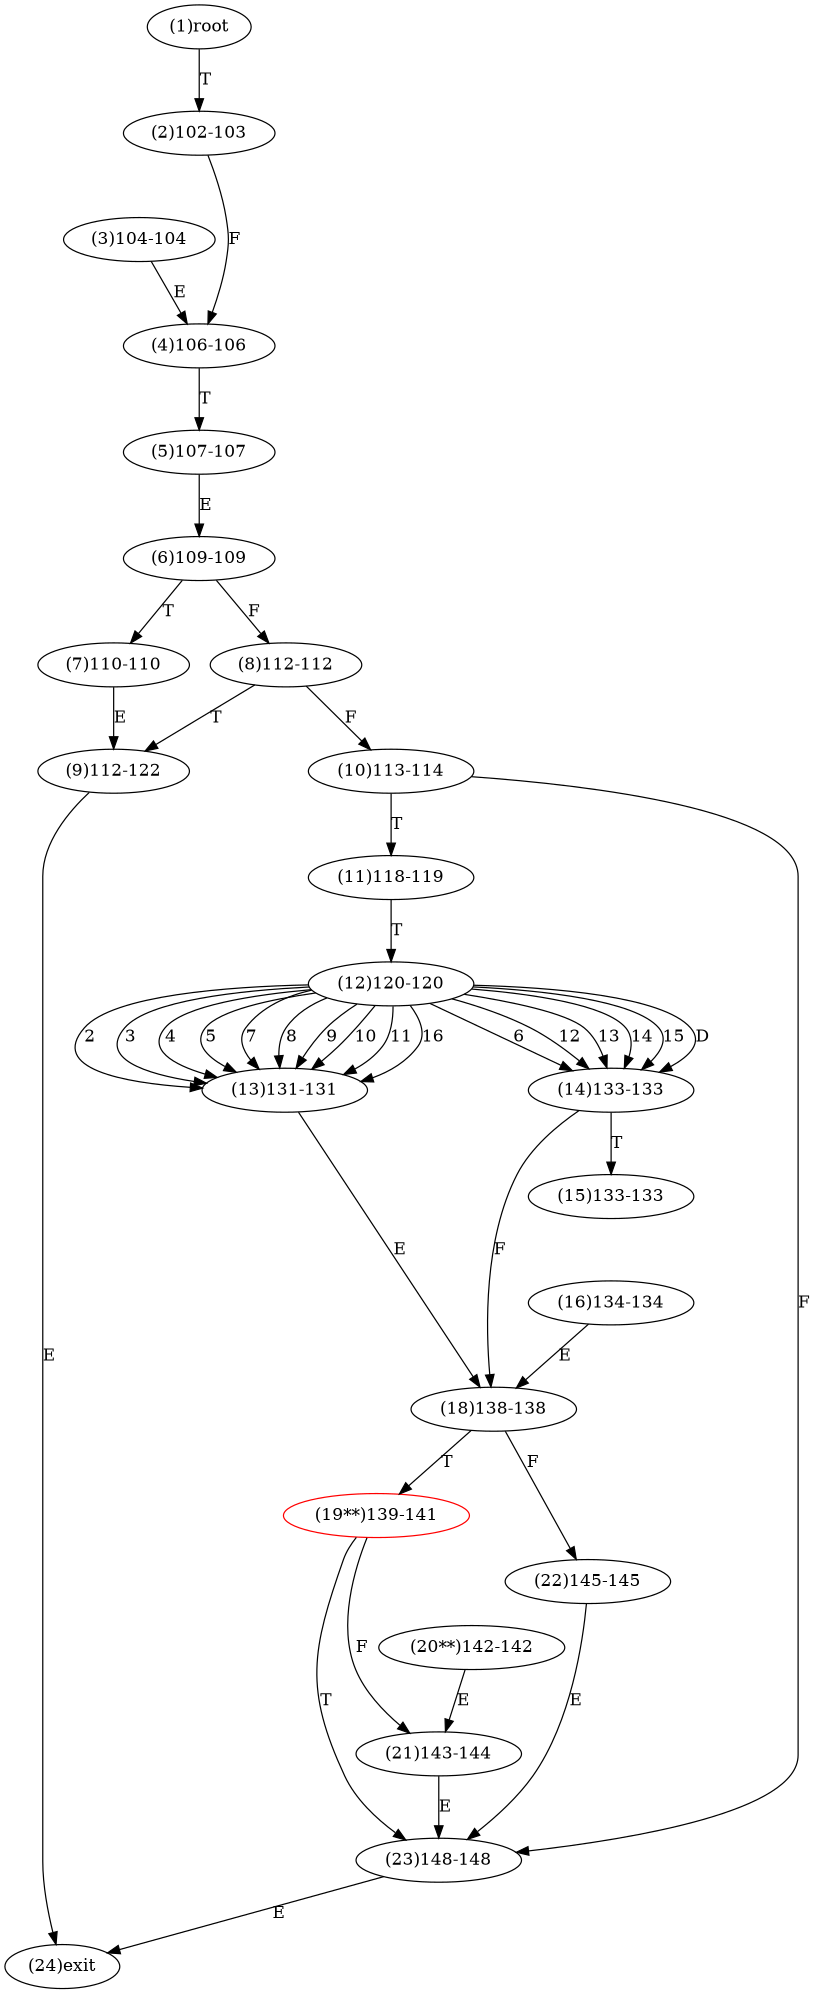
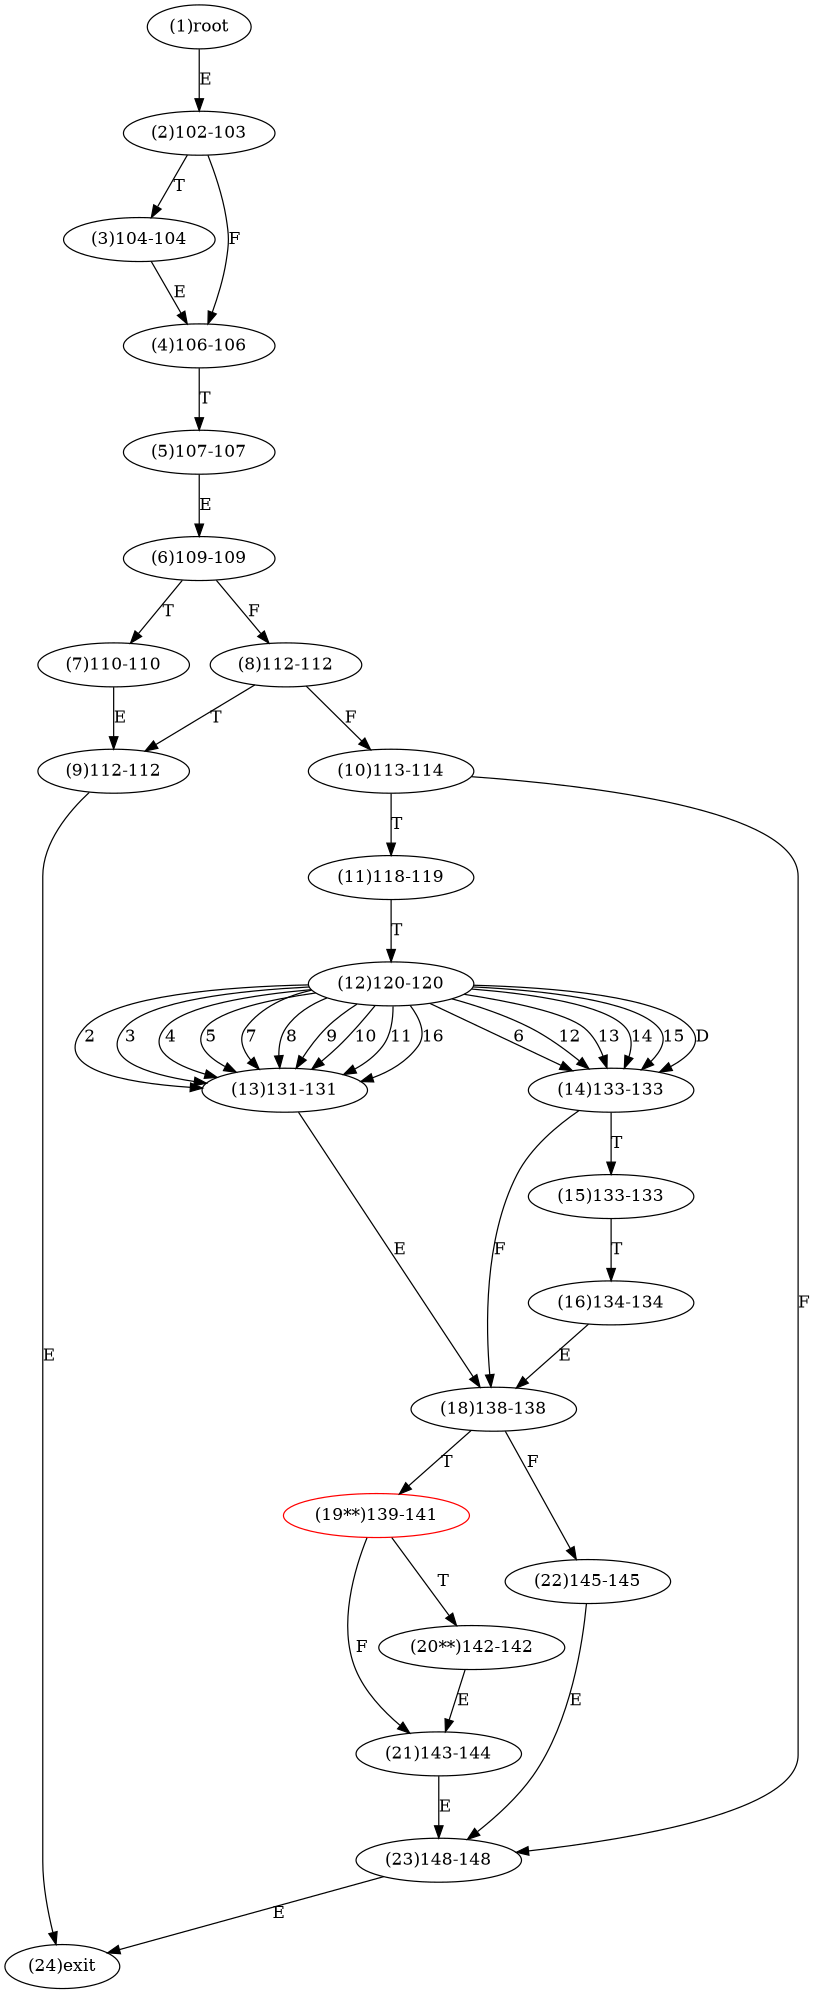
edge "(1)root" -> "(2)102-103": label "T" -> "E"
edge "(2)102-103" -> "(3)104-104": added, label "T"
node "(9)112-122": label "(9)112-122" -> "(9)112-112"
edge "(15)133-133" -> "(16)134-134": added, label "T"
edge "(19**)139-141" -> "(23)148-148": now "(19**)139-141" -> "(20**)142-142"
